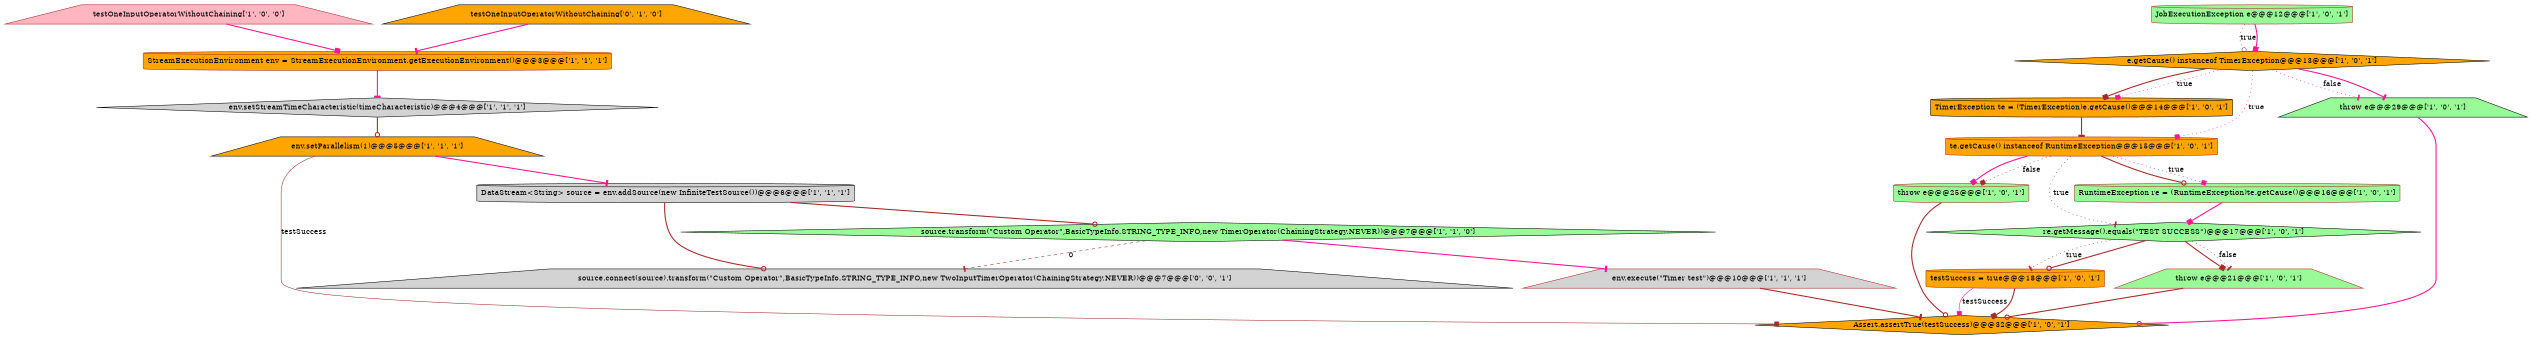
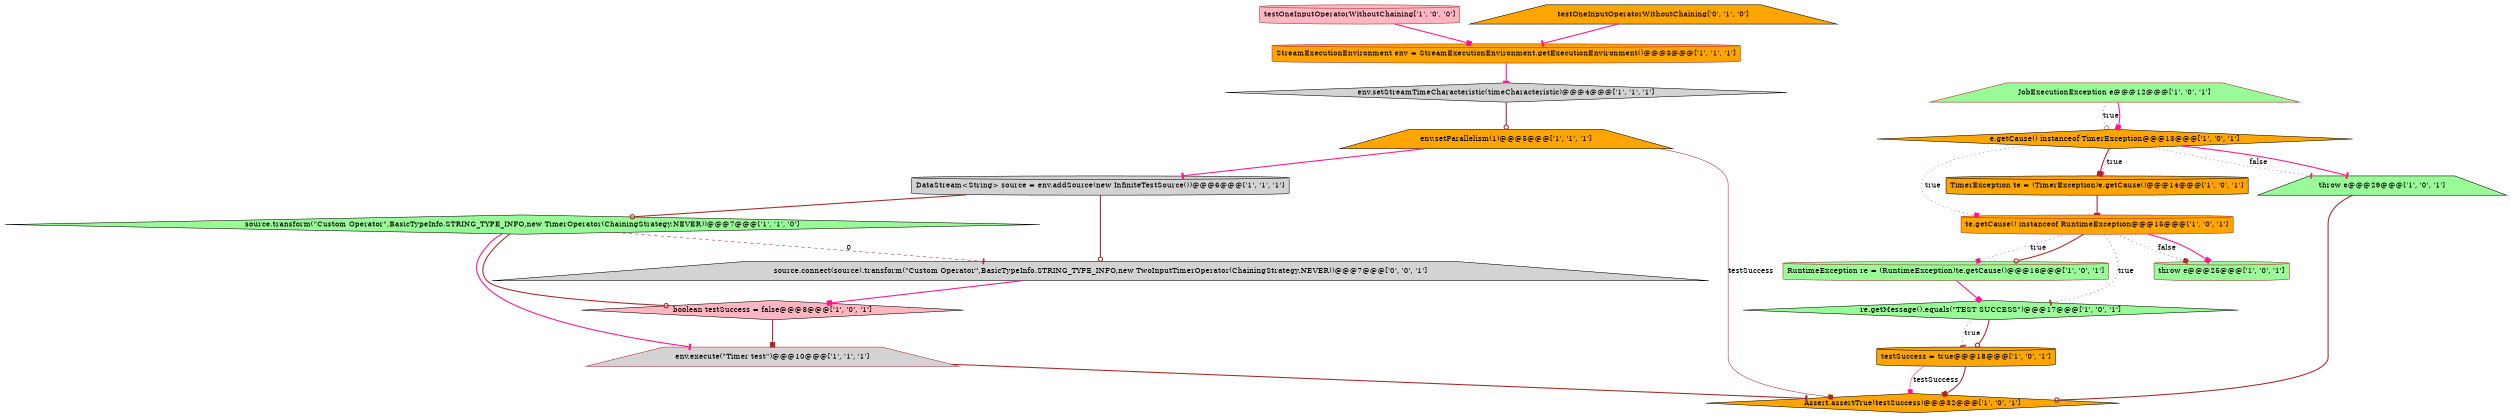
node "testOneInputOperatorWithoutChaining['1', '0', '0']": shape trapezium -> cylinder
node "JobExecutionException e@@@12@@@['1', '0', '1']": shape cylinder -> trapezium
edge "throw e@@@25@@@['1', '0', '1']" -> "Assert.assertTrue(testSuccess)@@@32@@@['1', '0', '1']": removed
node "testSuccess = true@@@18@@@['1', '0', '1']": color brown -> black
node "throw e@@@21@@@['1', '0', '1']": removed
edge "throw e@@@29@@@['1', '0', '1']" -> "Assert.assertTrue(testSuccess)@@@32@@@['1', '0', '1']": color deeppink -> brown
node "boolean testSuccess = false@@@8@@@['1', '0', '1']": added
